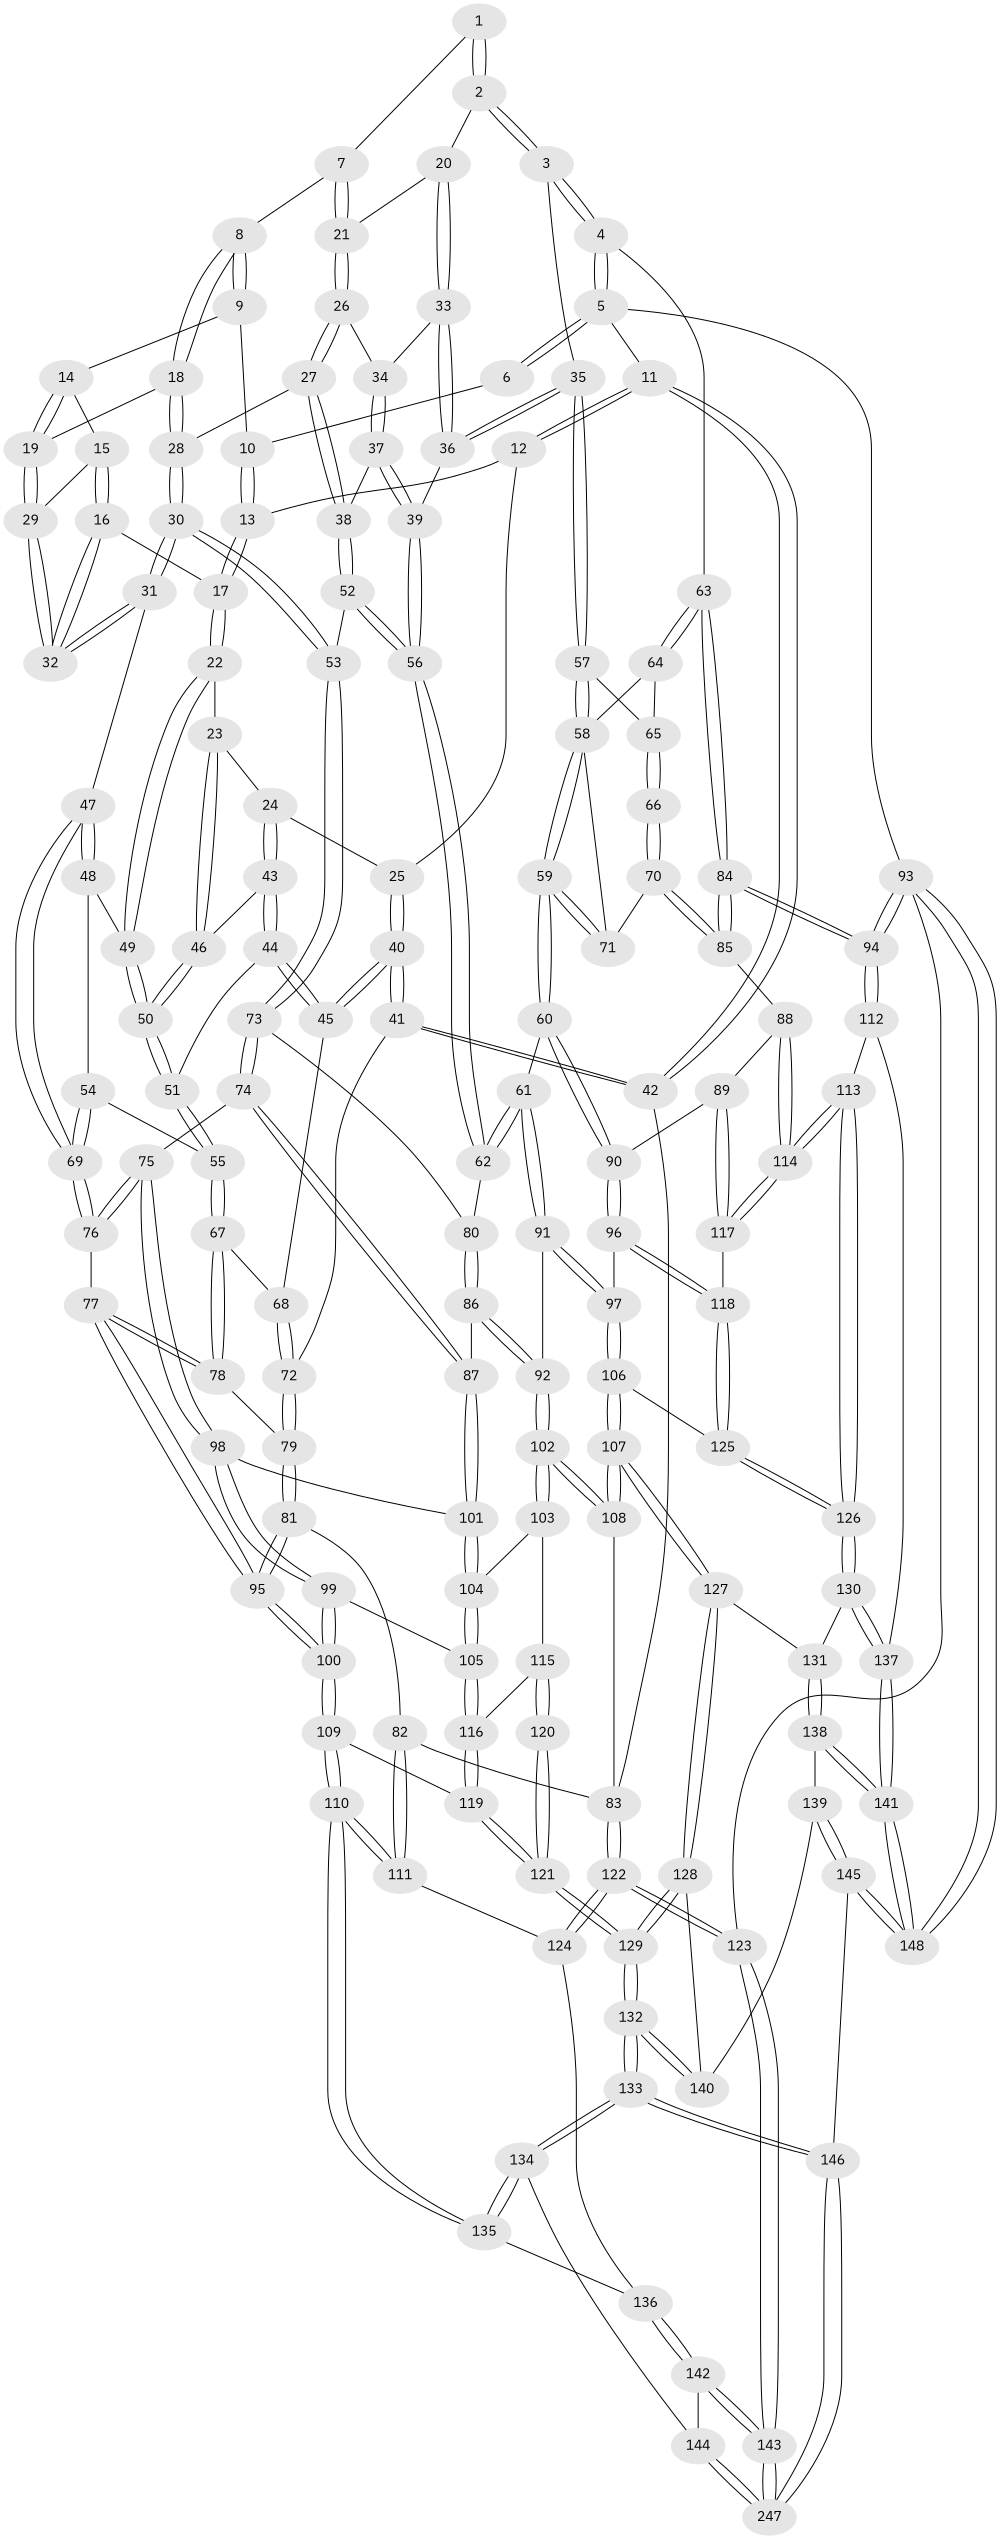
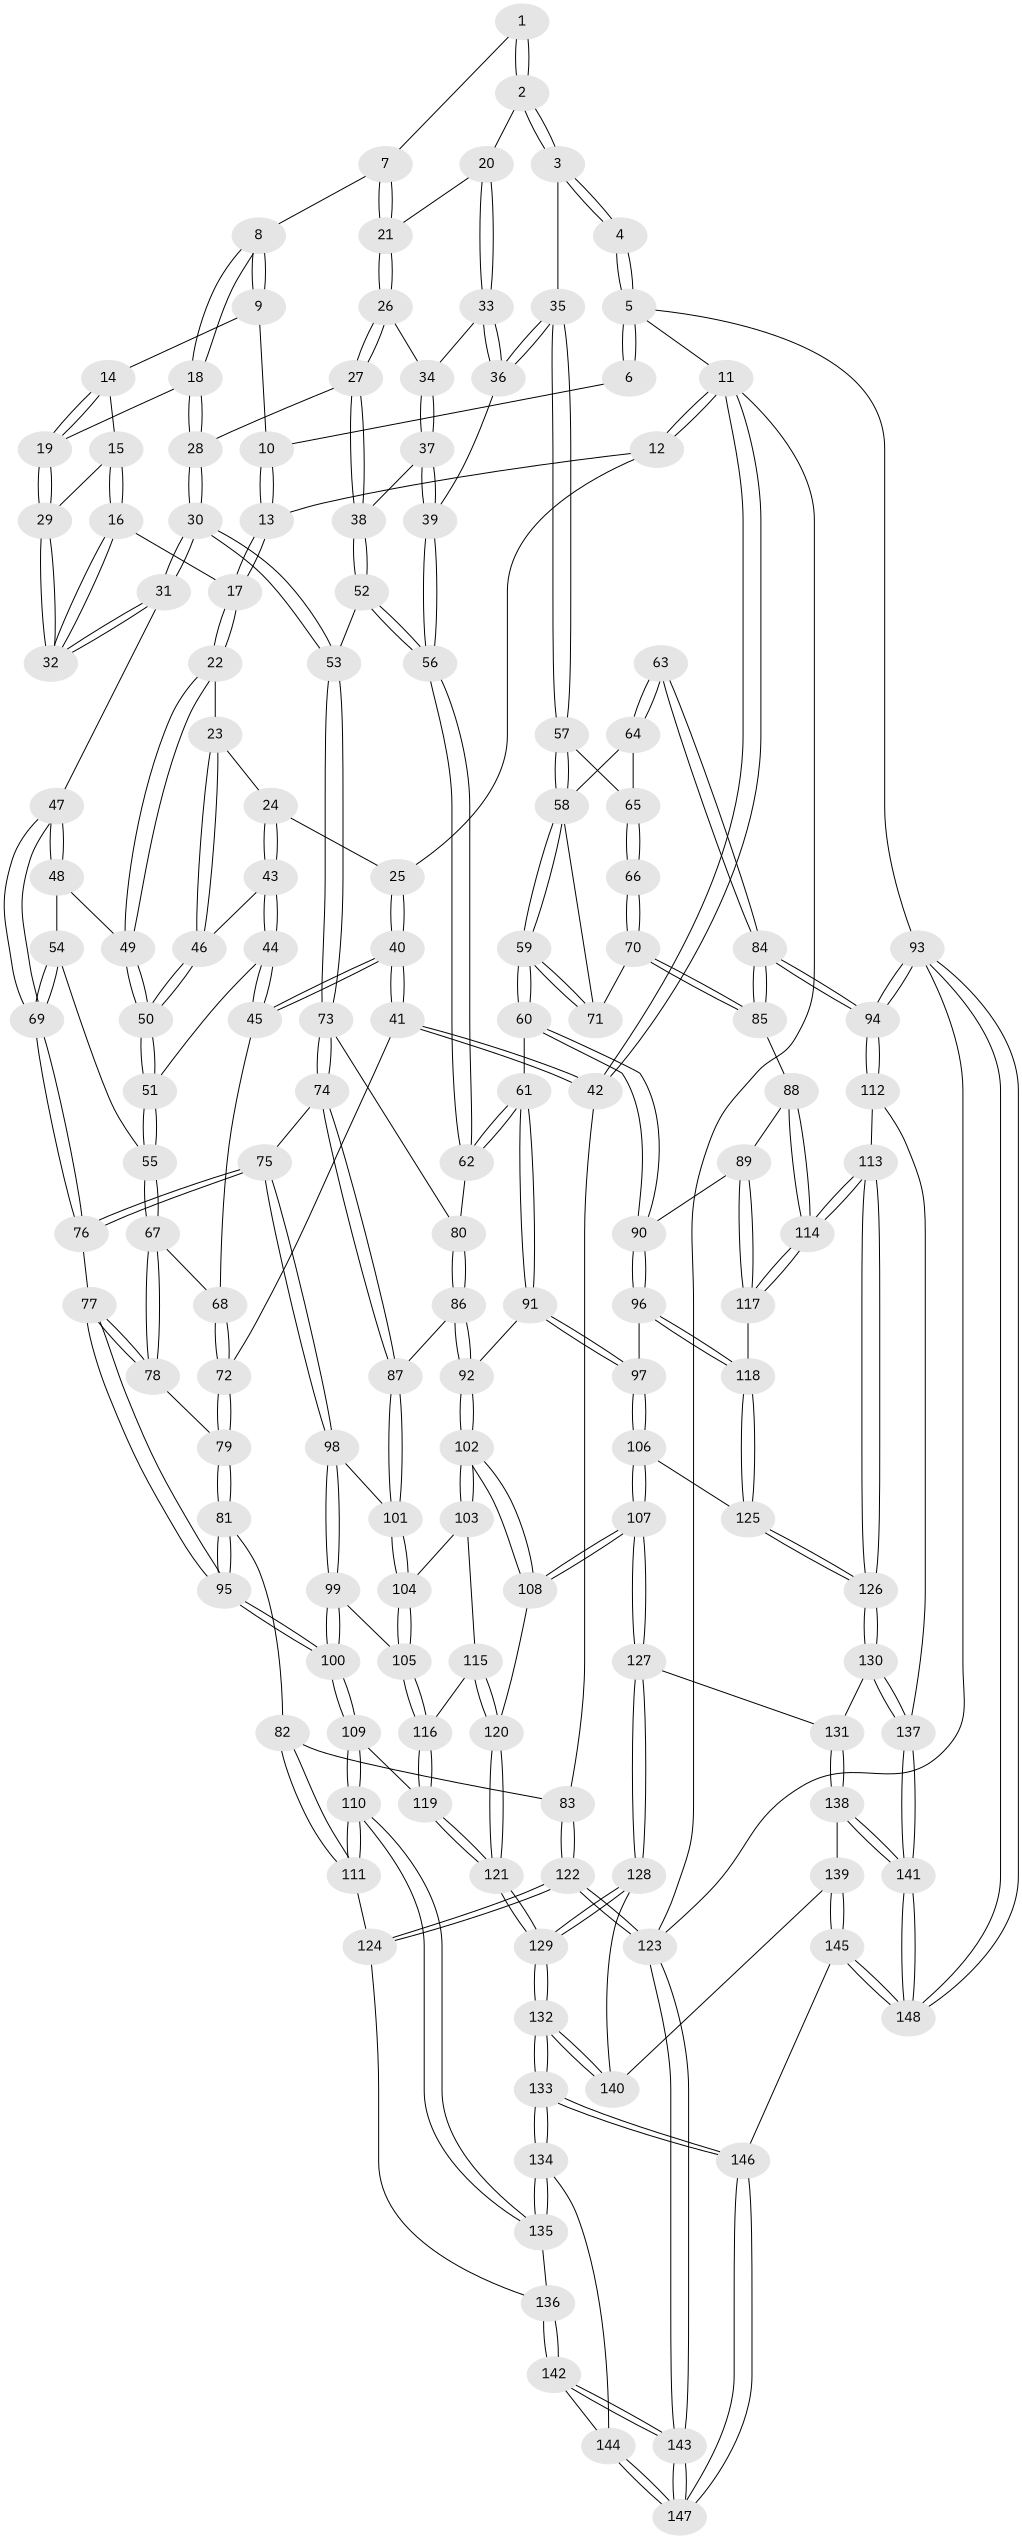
edge "4" -- "63": removed
edge "11" -- "123": added
edge "108" -- "83": now "108" -- "120"
node "247": label "247" -> "147"
